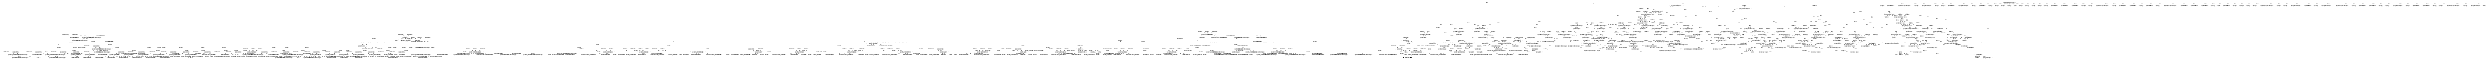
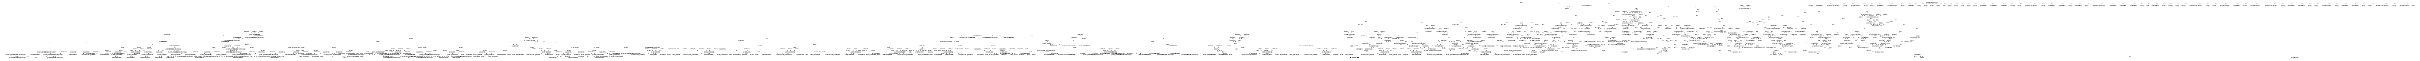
edge "(Call,opt_len != PGM_OPT_JOIN_LEN)" -> "(ControlStructure,if (opt_len != PGM_OPT_JOIN_LEN))": label "DDG: opt_len != PGM_OPT_CURR_TGSIZE_LEN" -> "AST: "
edge "(Call,(const u_char *) (odata + 1))" -> "(MethodReturn,RET)": added, label "DDG: odata + 1"
